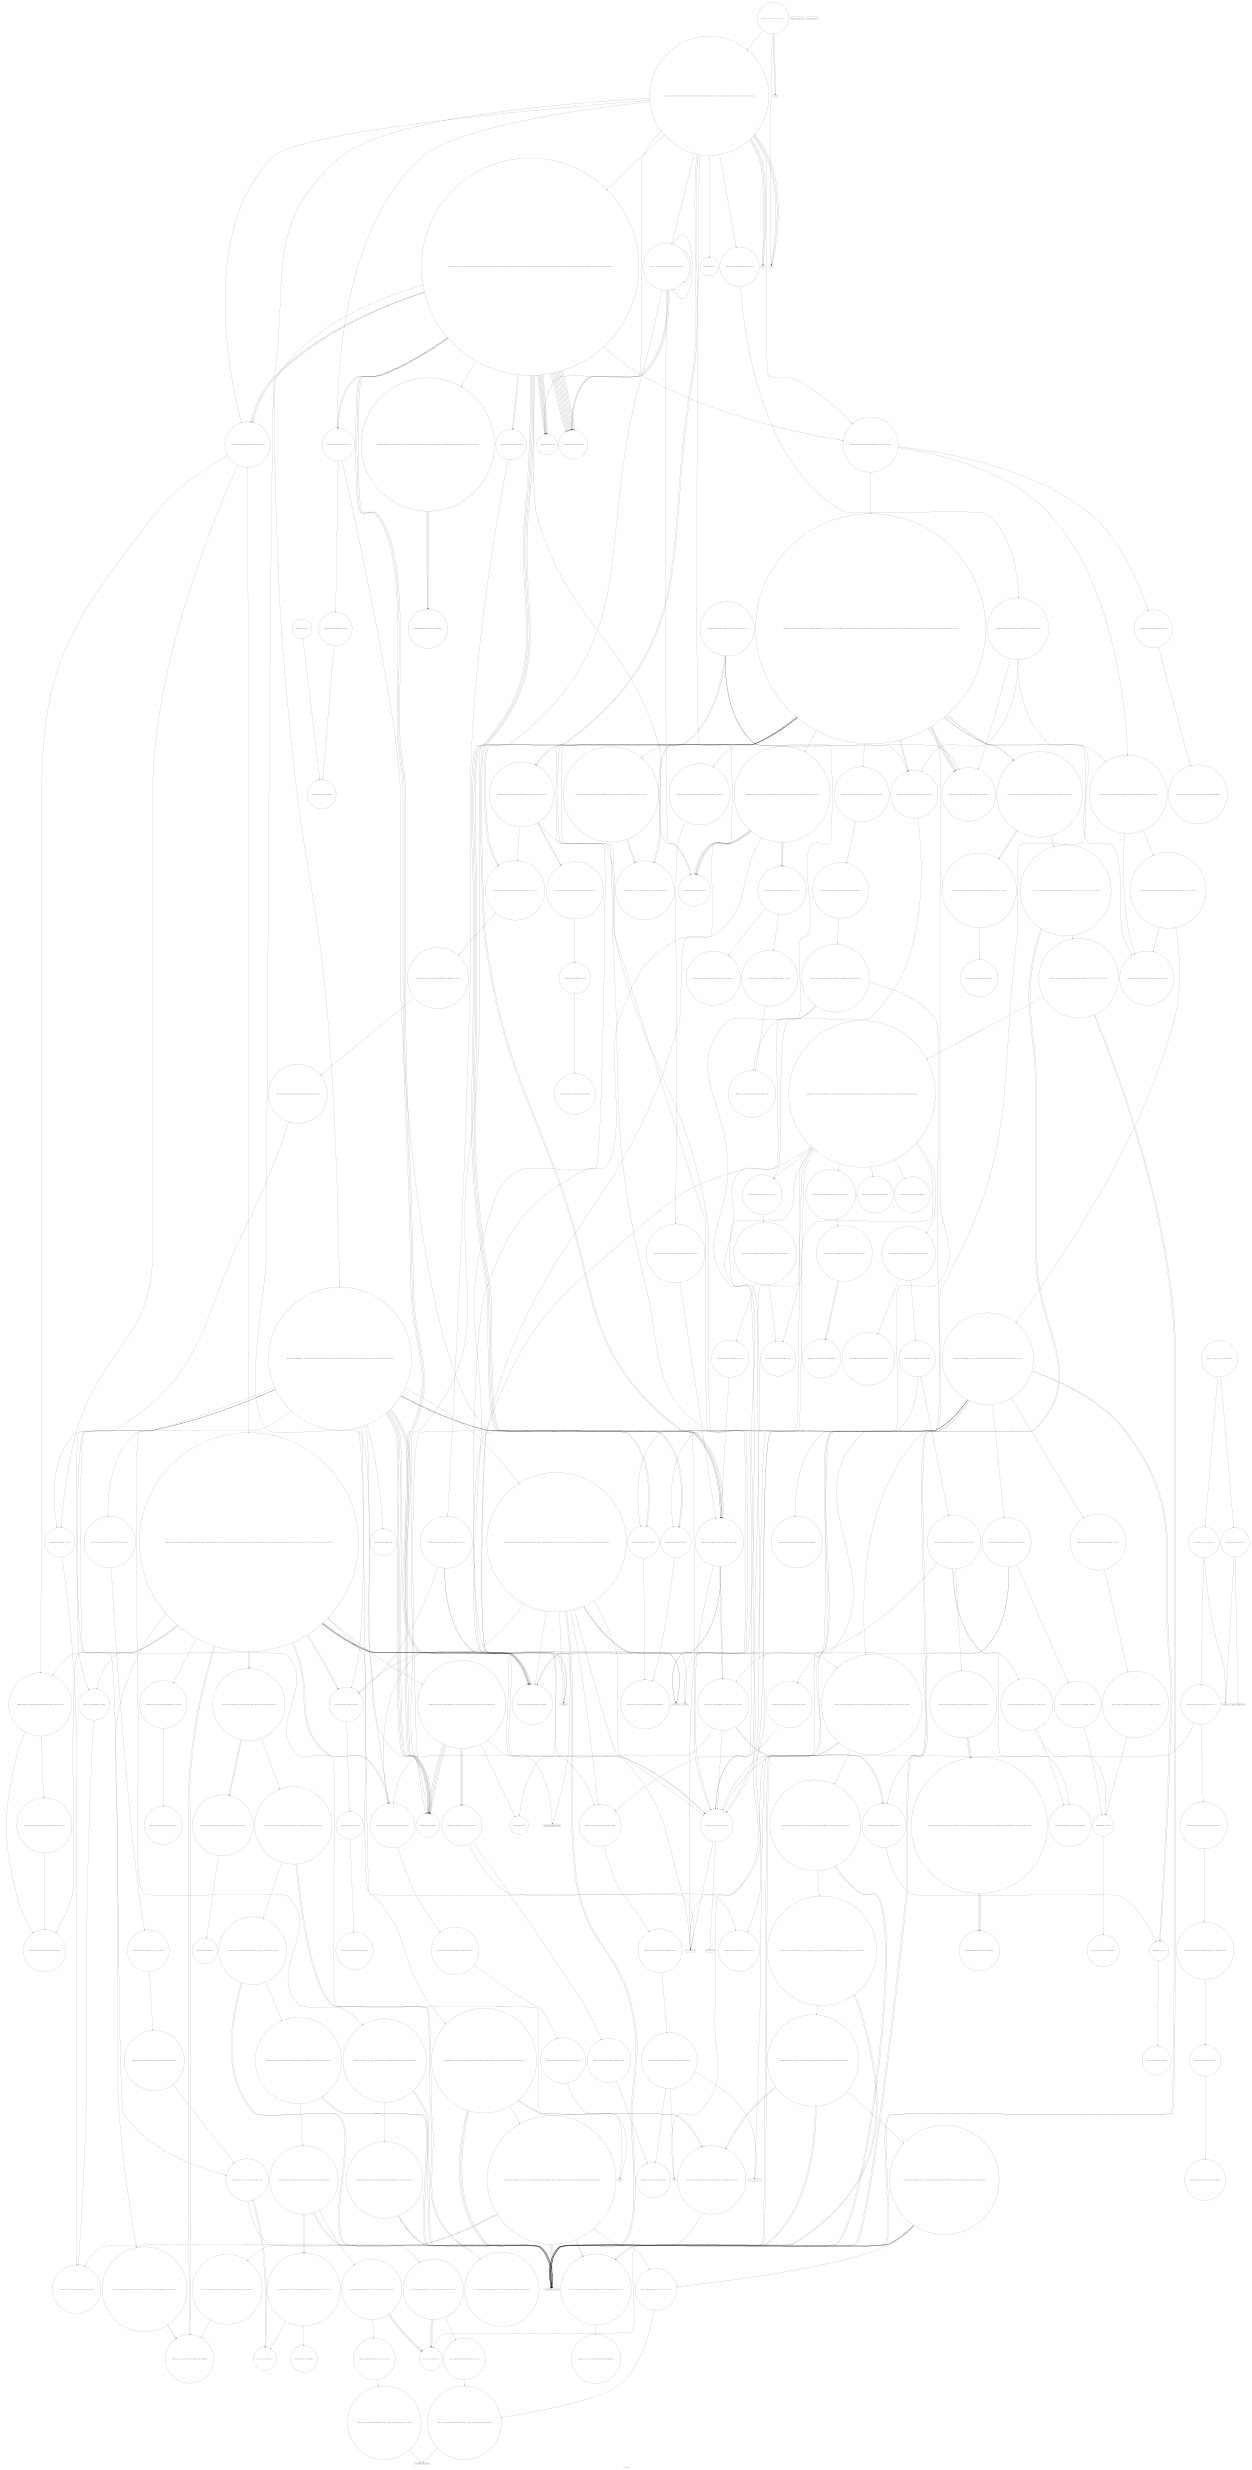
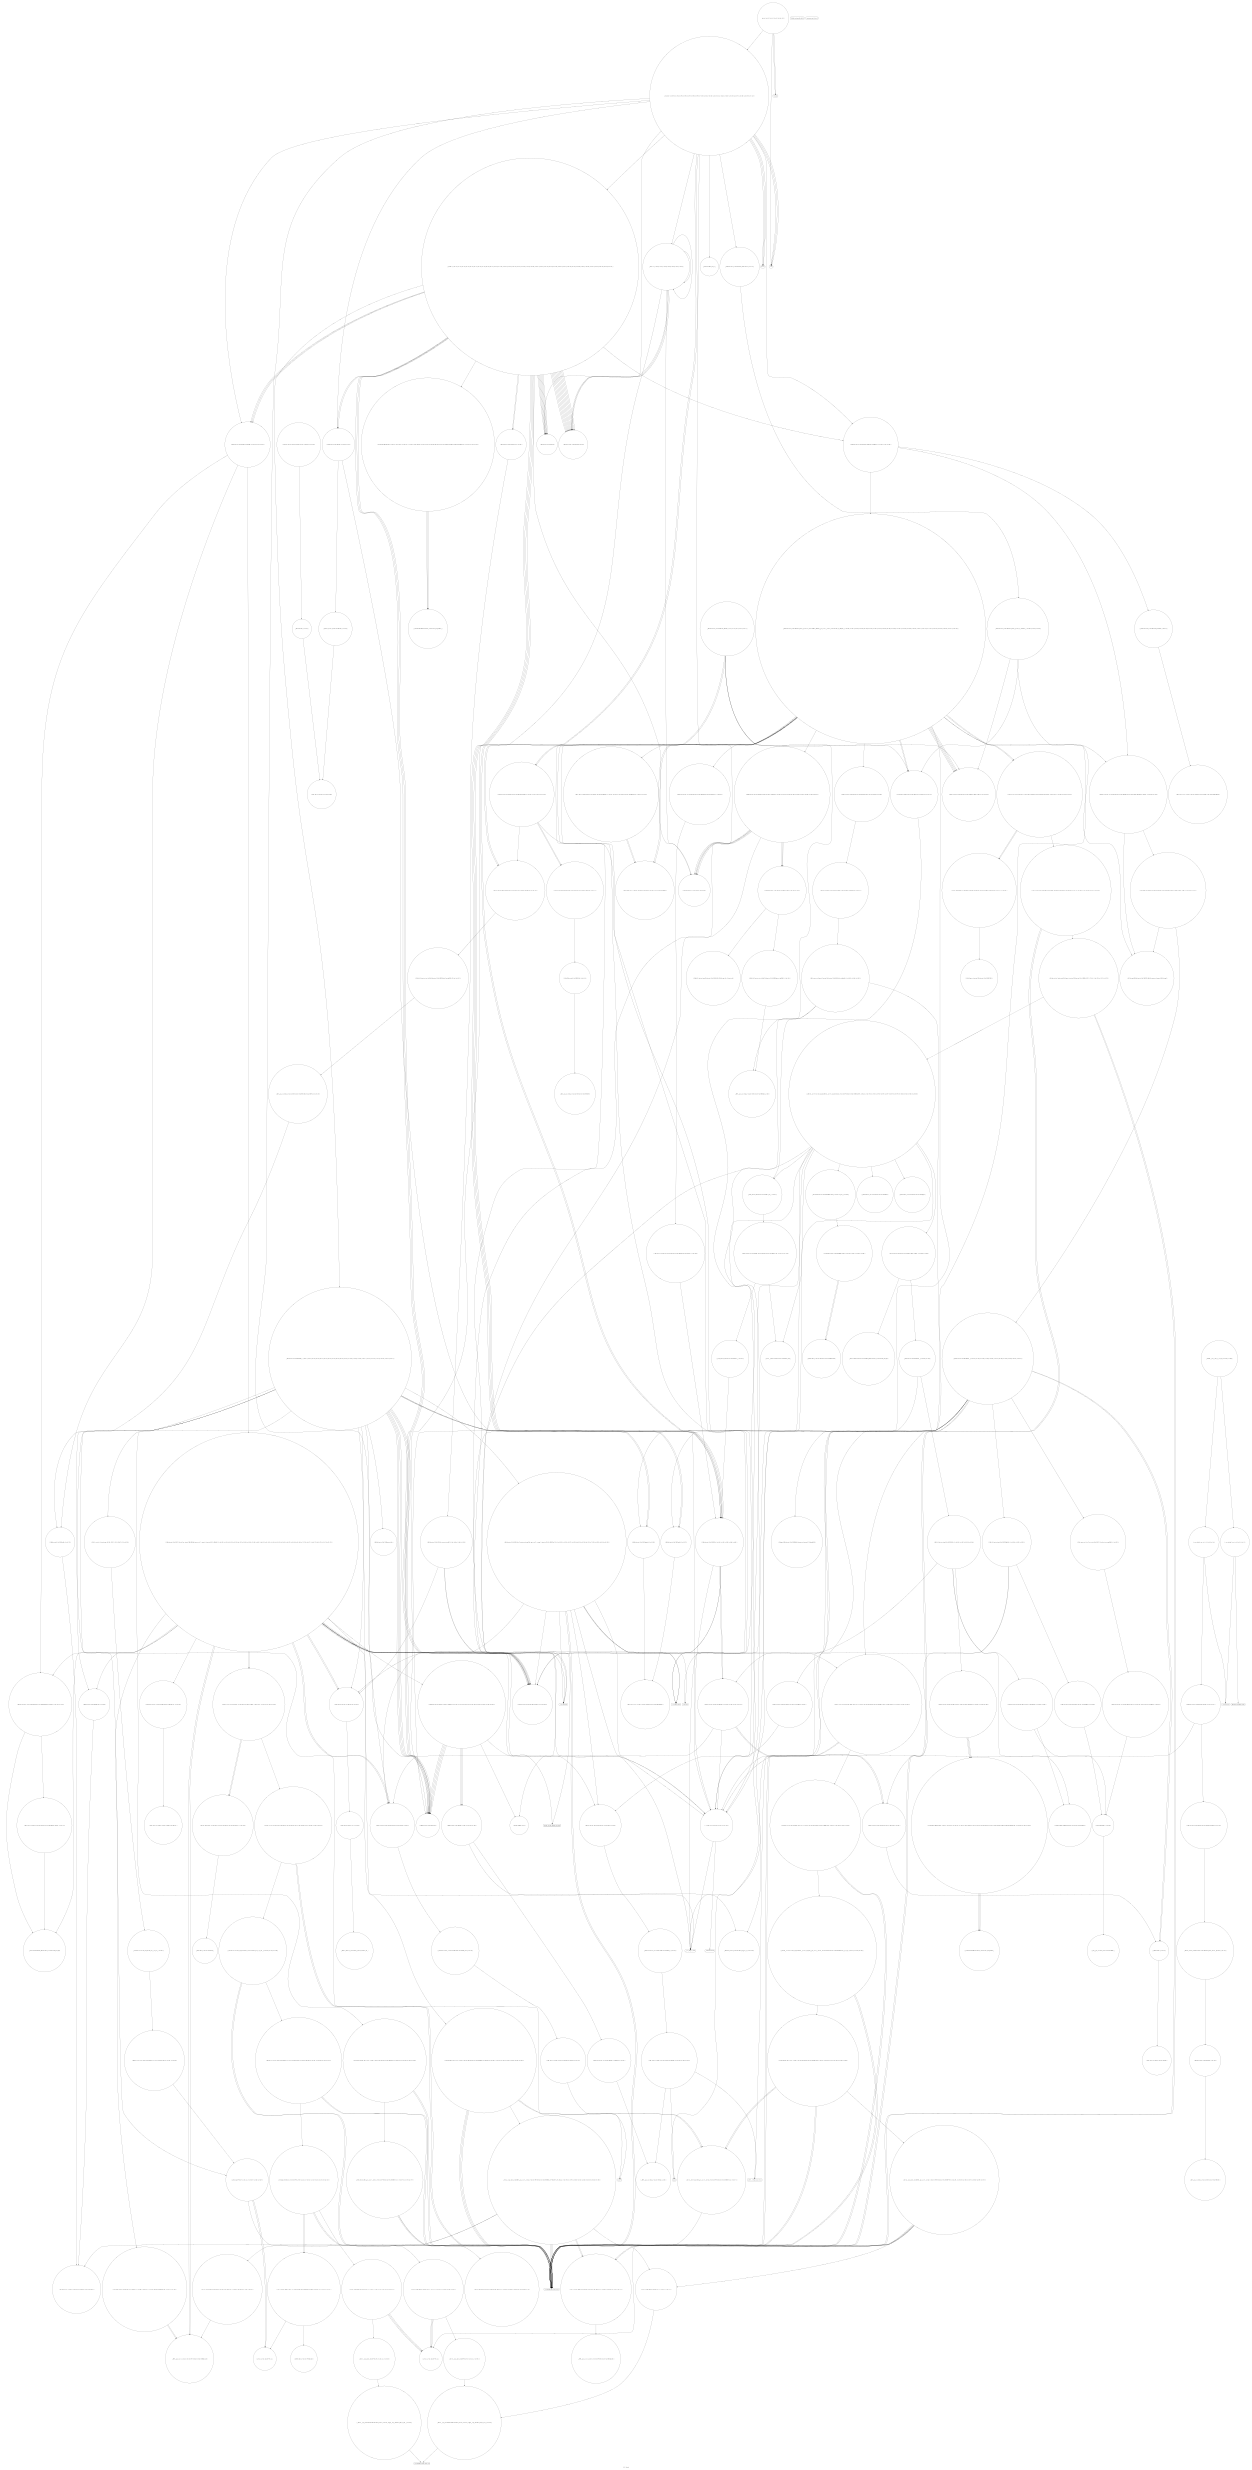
node "{_ZNSt12_Vector_baseIiSaIiEE12_Vector_implC2Ev|{<s0>136}}": added
